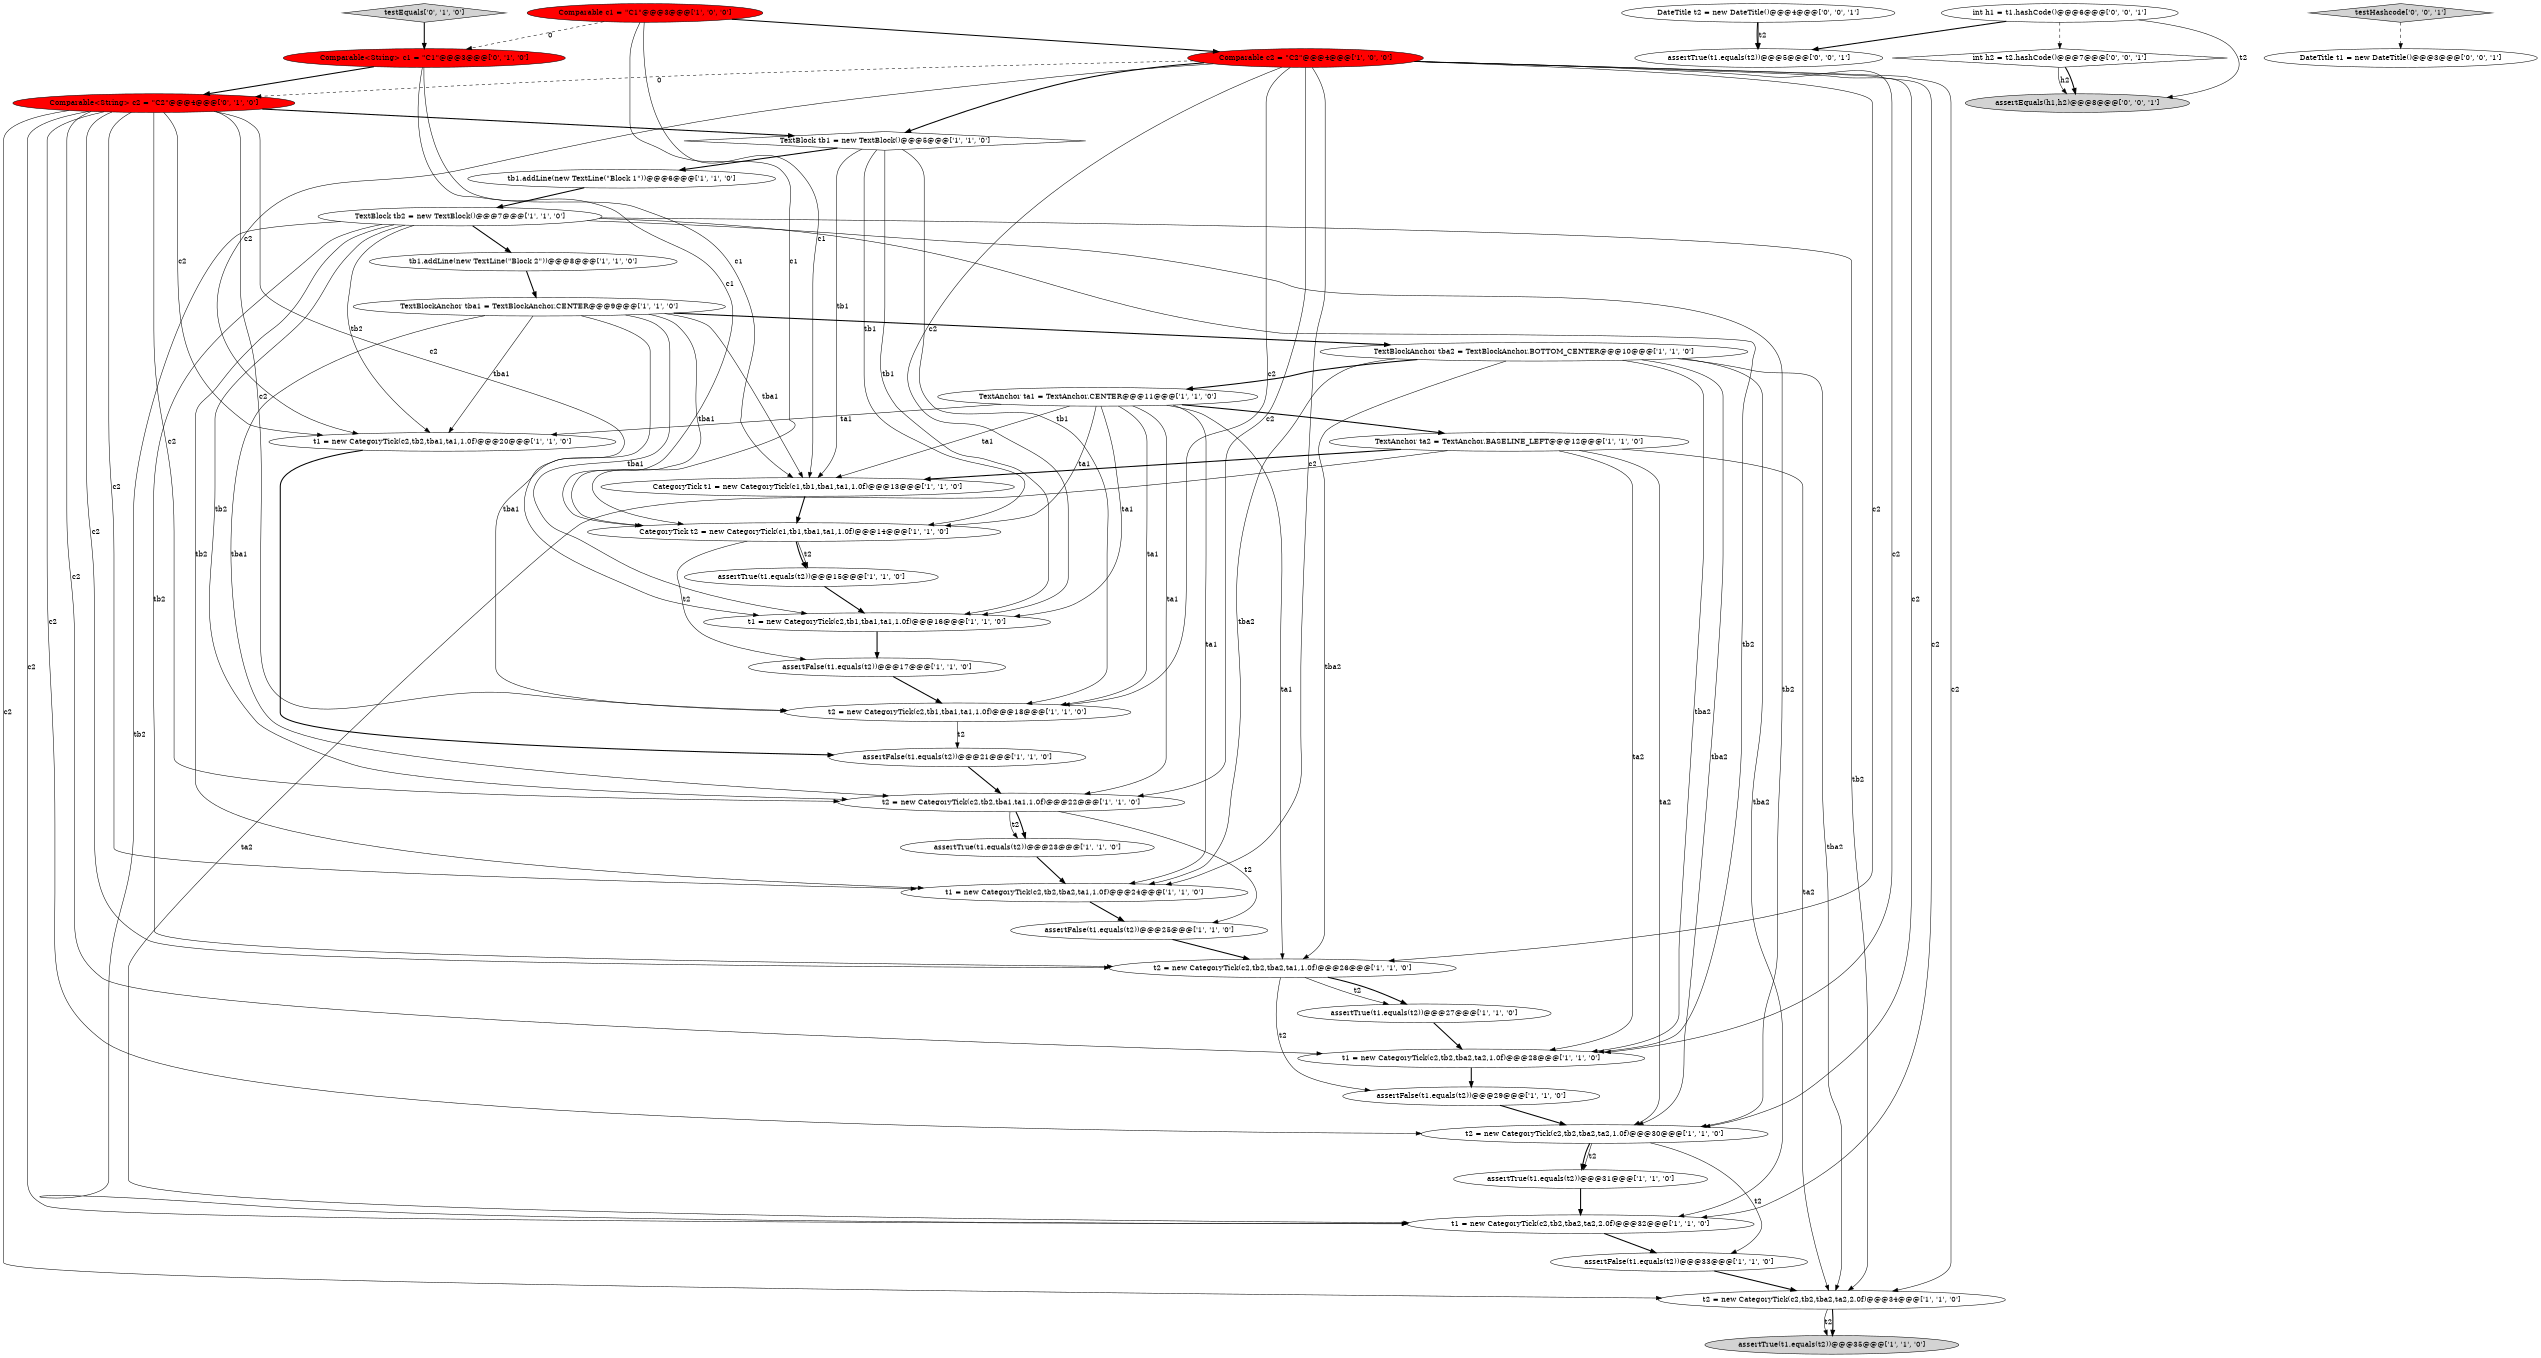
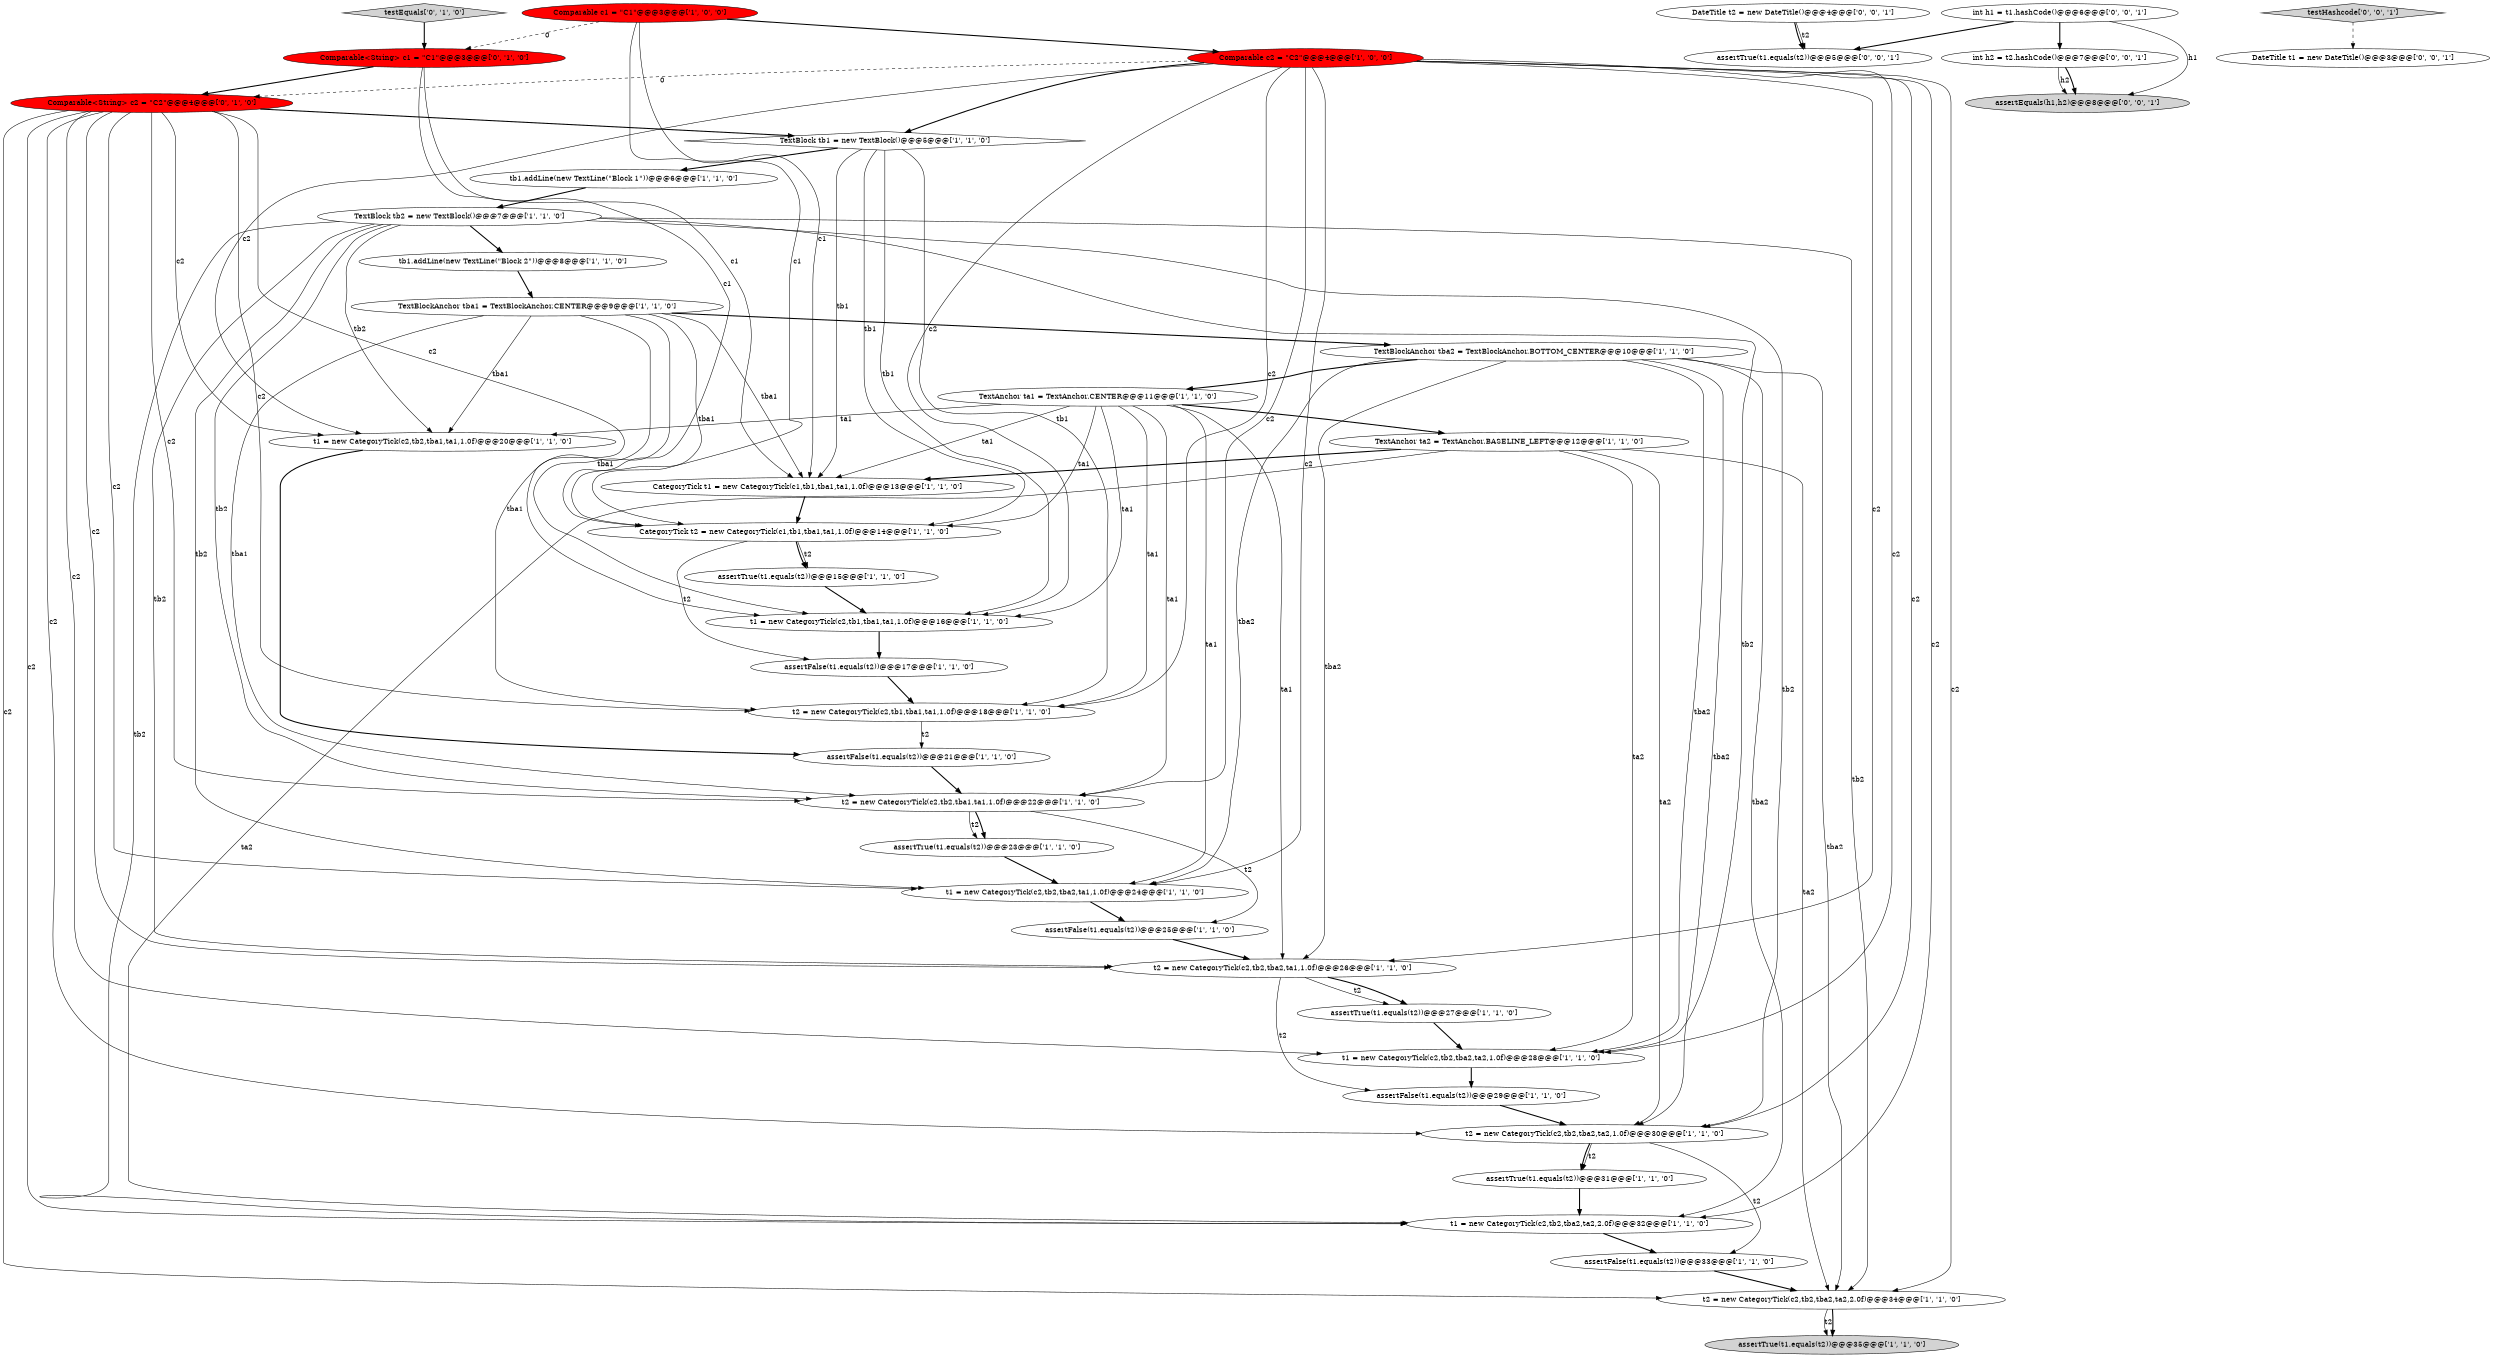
edge "int h1 = t1.hashCode()@@@6@@@['0', '0', '1']" -> "int h2 = t2.hashCode()@@@7@@@['0', '0', '1']": style dashed -> bold
node "int h2 = t2.hashCode()@@@7@@@['0', '0', '1']": shape diamond -> ellipse
edge "int h1 = t1.hashCode()@@@6@@@['0', '0', '1']" -> "assertEquals(h1,h2)@@@8@@@['0', '0', '1']": label "t2" -> "h1"
